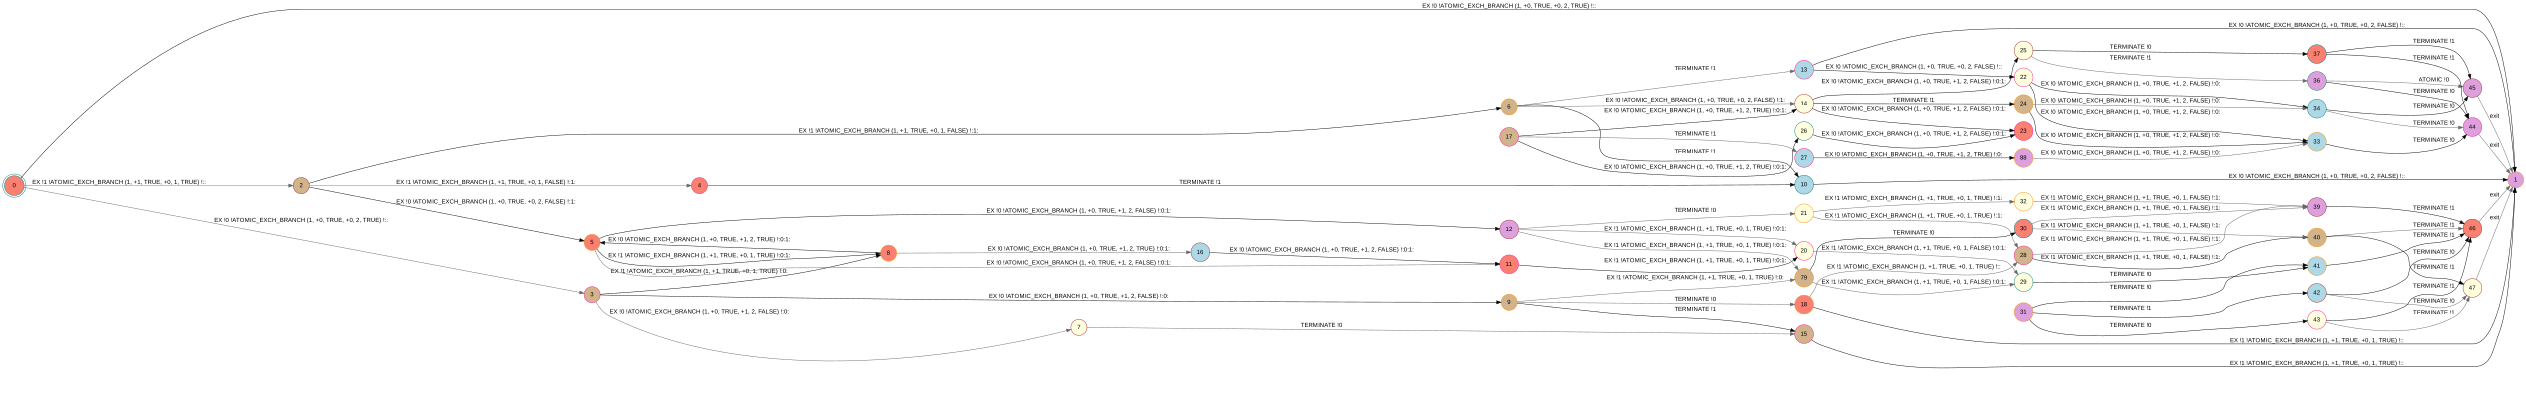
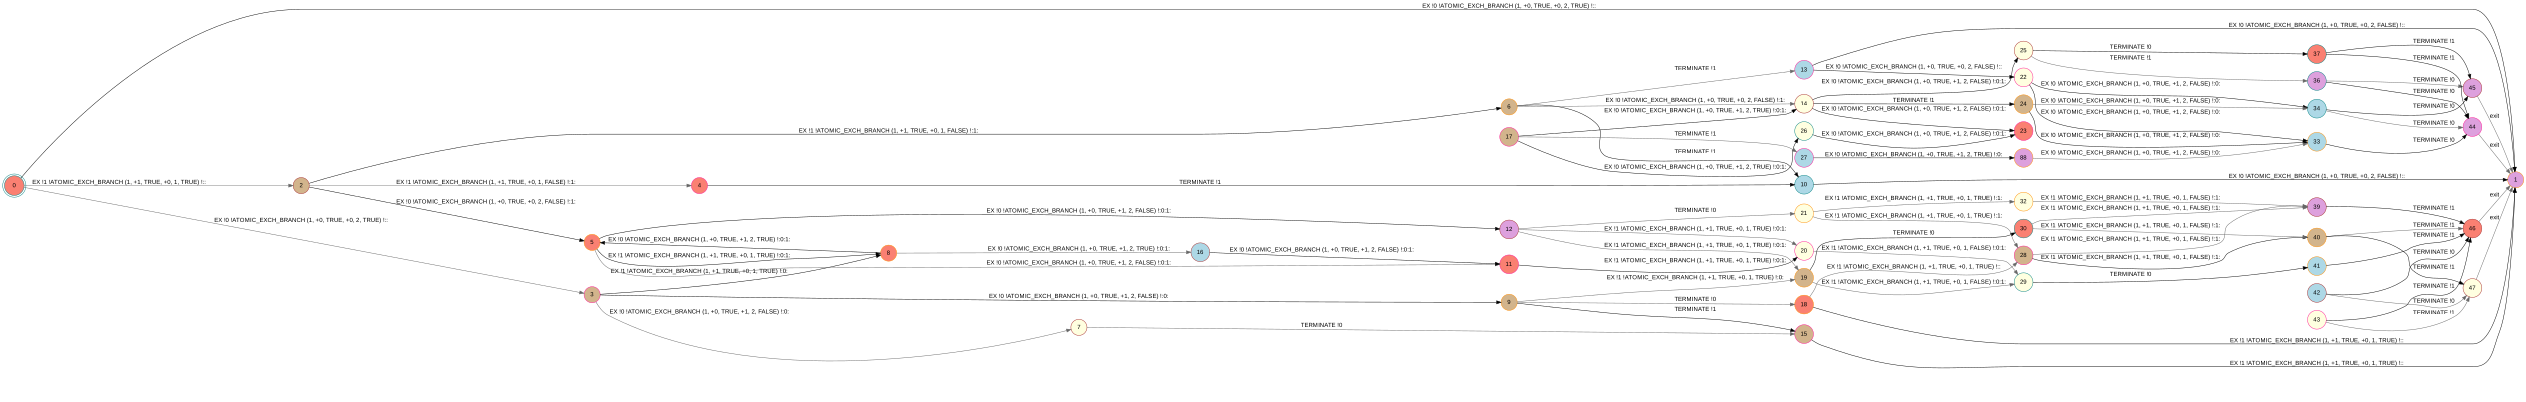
edge "36" -> "45": label "ATOMIC !0" -> "TERMINATE !0"
node "79": label "79" -> "19"
node "31": removed
